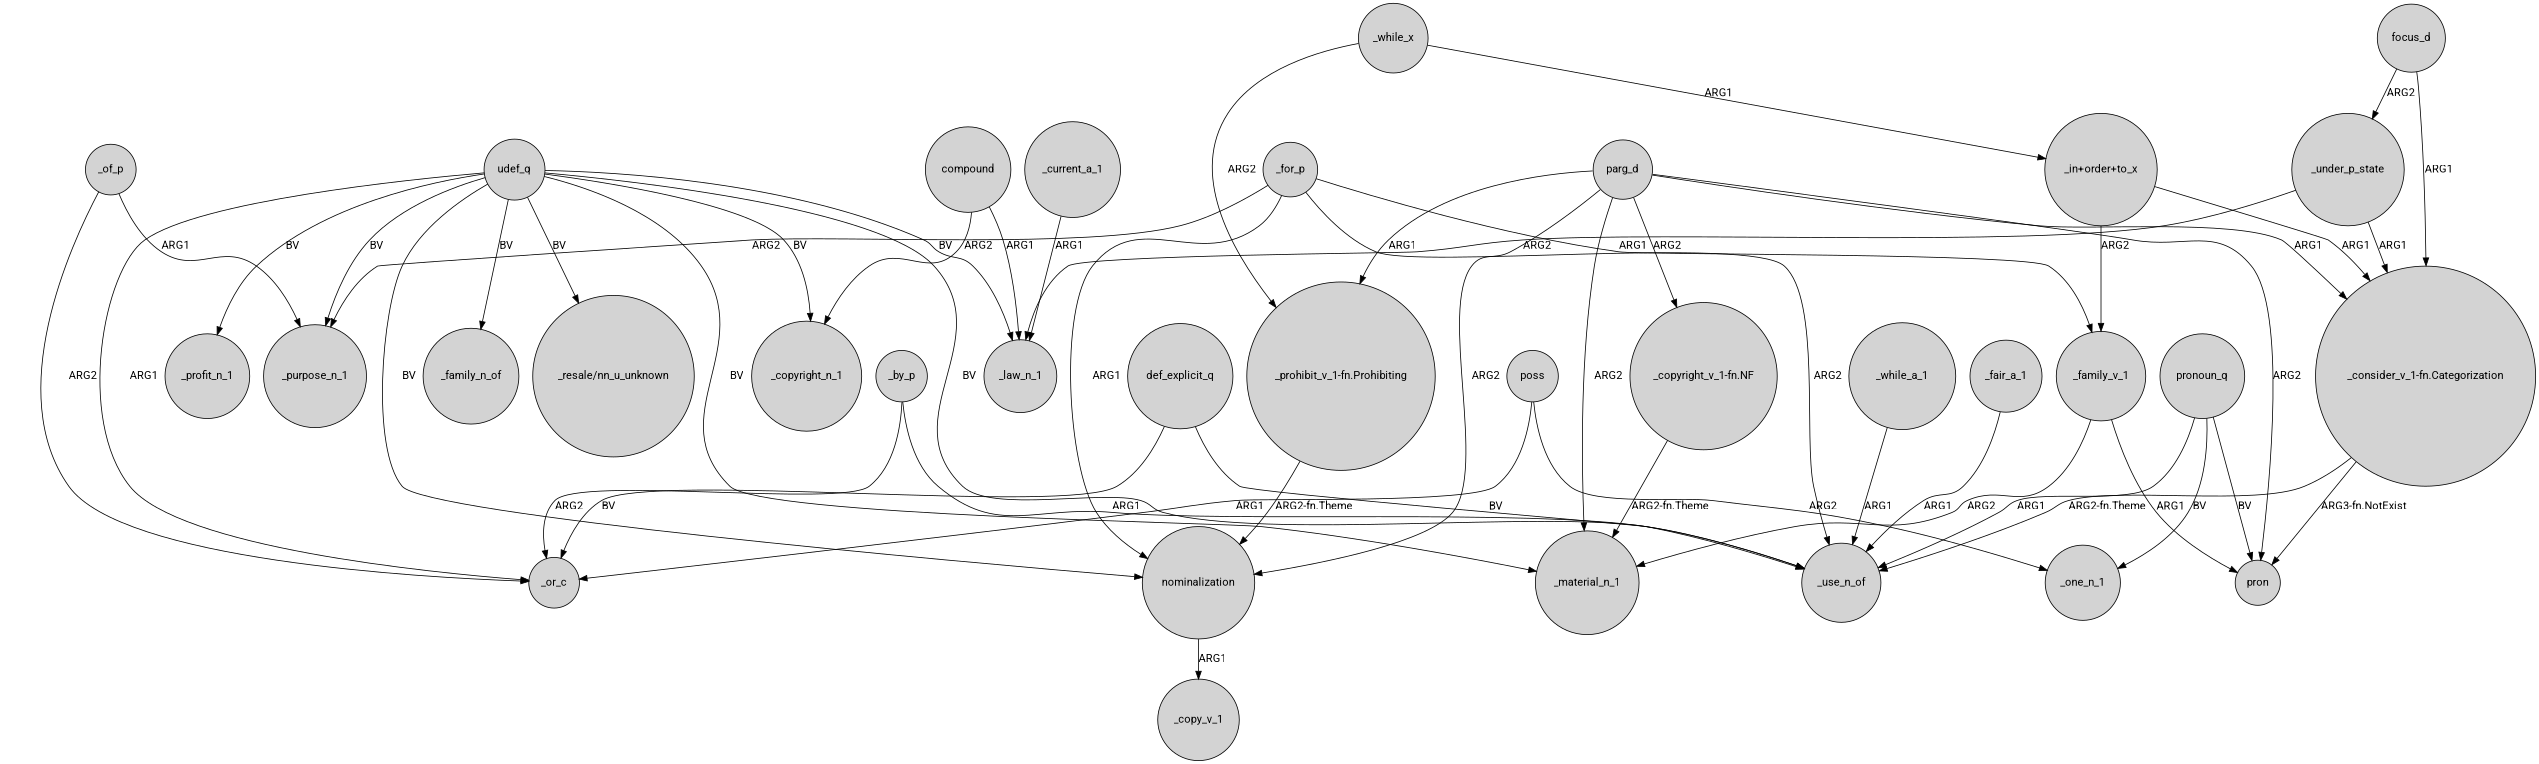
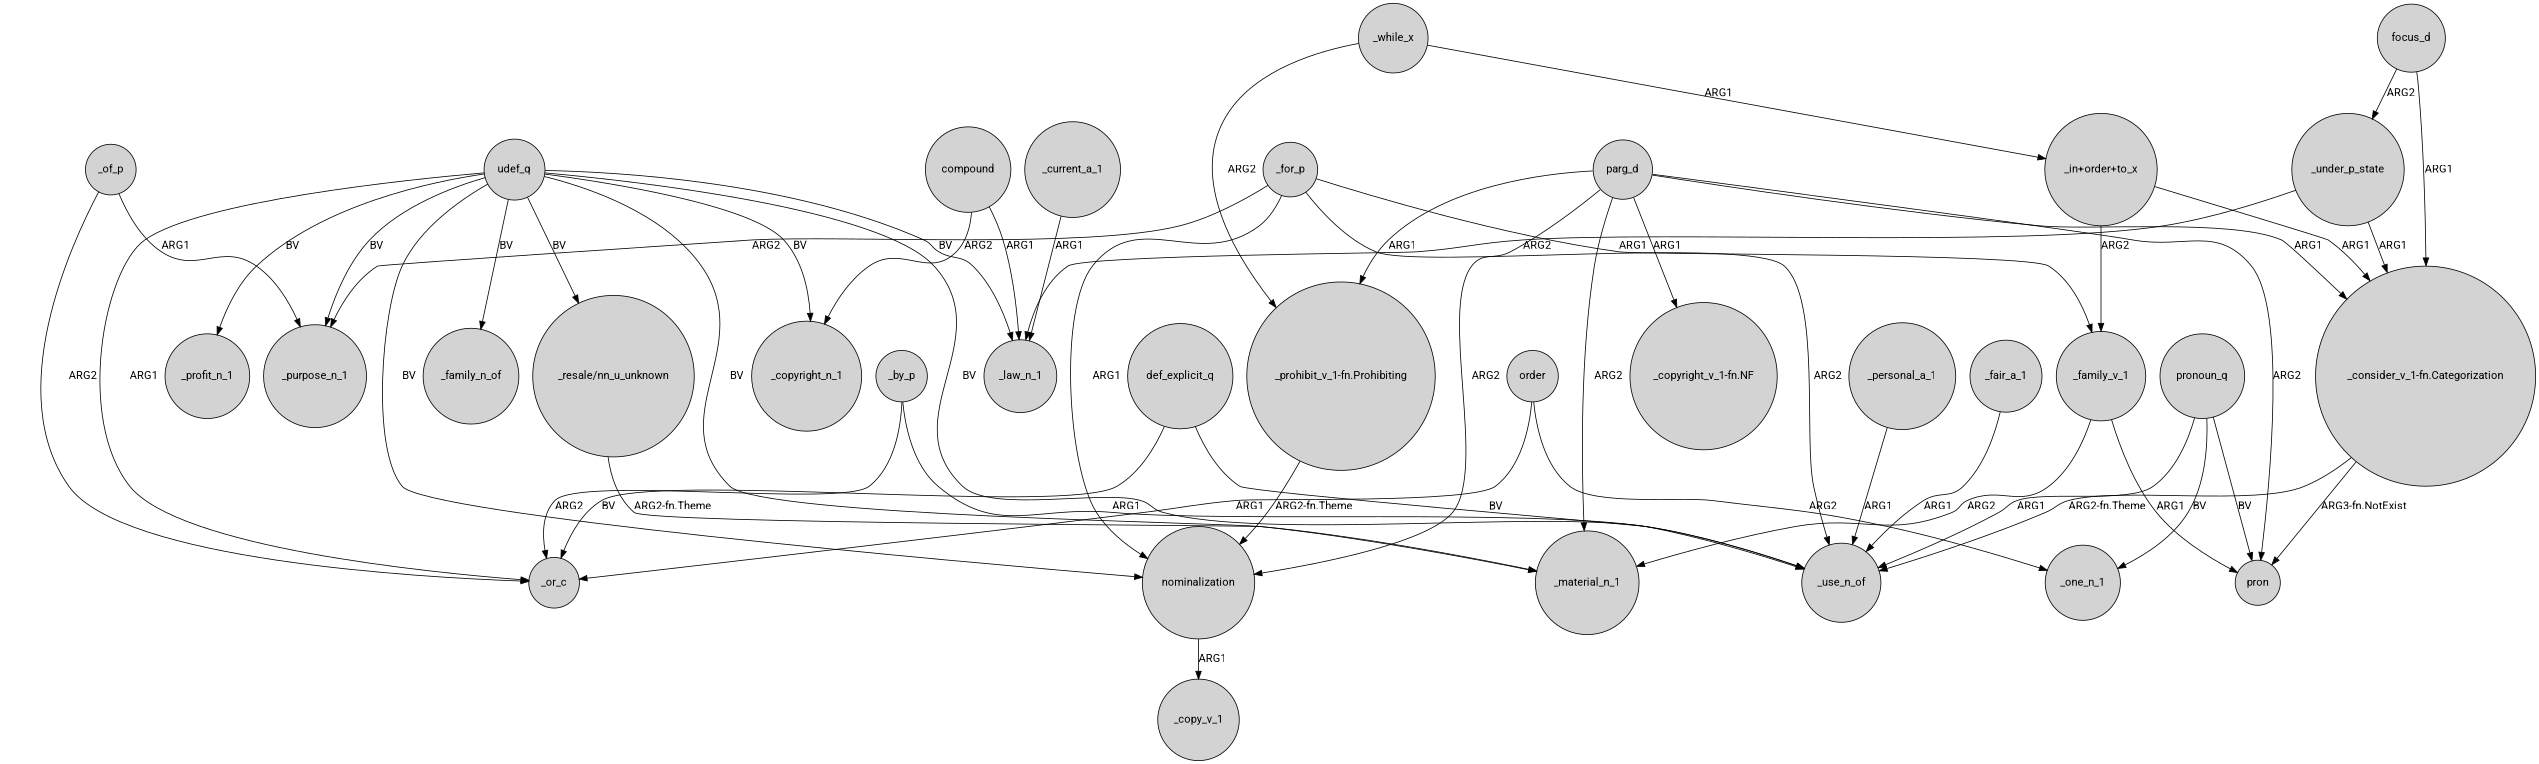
edge "parg_d" -> "_copyright_v_1-fn.NF": label "ARG2" -> "ARG1"
node "poss": label "poss" -> "order"
node "_while_a_1": label "_while_a_1" -> "_personal_a_1"
edge "_copyright_v_1-fn.NF" -> "_material_n_1": now "_resale/nn_u_unknown" -> "_material_n_1"
